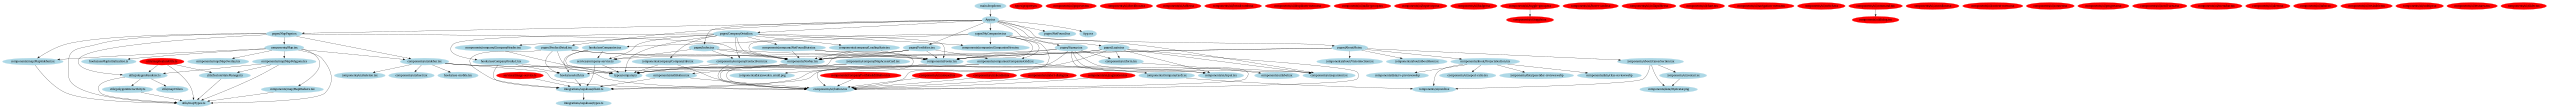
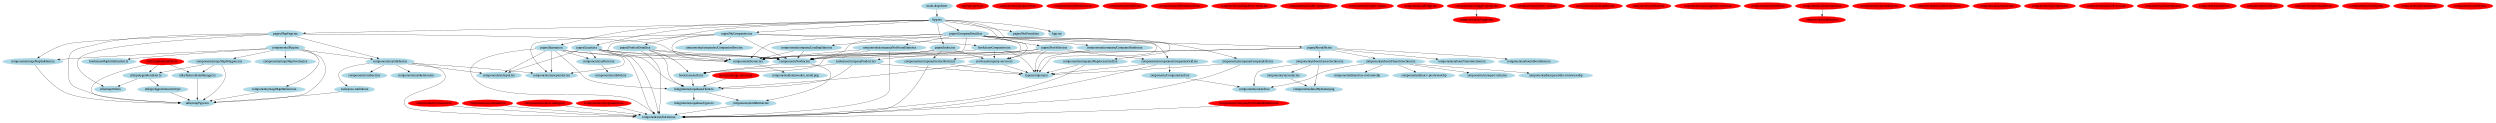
edge "pages/CompanyDetail.tsx" -> "components/companies/CompaniesHero.tsx": now "pages/CompanyDetail.tsx" -> "components/company/MapAccessCard.tsx"
edge "pages/MapPage.tsx" -> "utils/polygonRenderer.ts": now "pages/MapPage.tsx" -> "utils/mapUtils.ts"
edge "components/AuthButton.tsx" -> "integrations/supabase/client.ts": reversed
edge "utils/polygonRenderer.ts" -> "utils/mapTypes.ts": now "hooks/use-mobile.tsx" -> "utils/mapTypes.ts"
